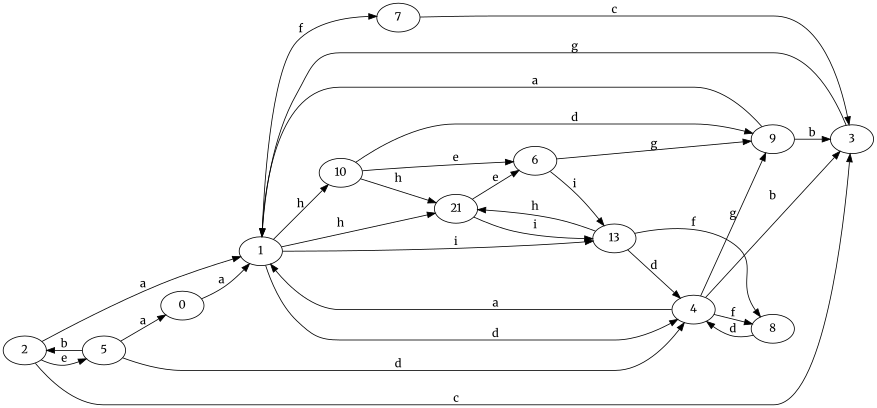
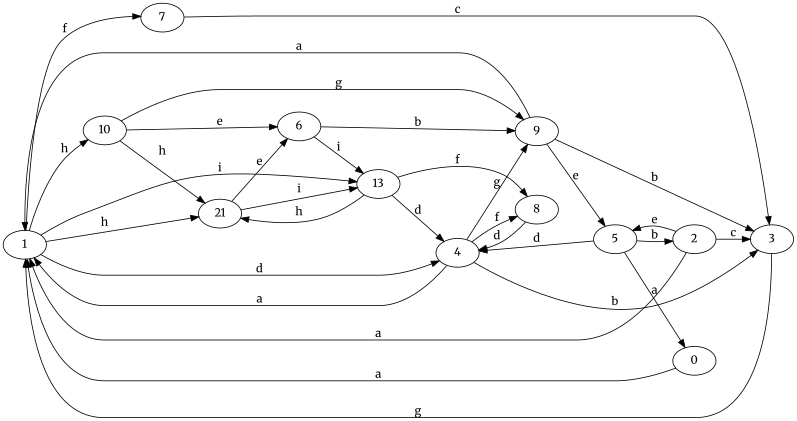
edge "10" -> "9": label "d" -> "g"
edge "6" -> "9": label "g" -> "b"
edge "9" -> "5": added, label "e"
